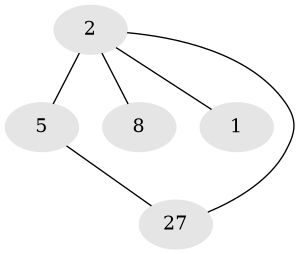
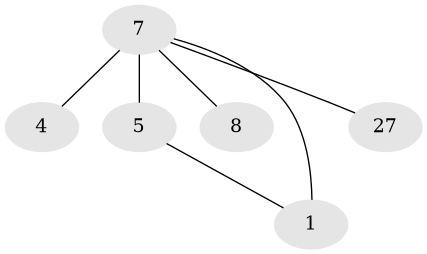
node "2": label "2" -> "7"
node "4": added
edge "5" -- "27": now "5" -- "1"
